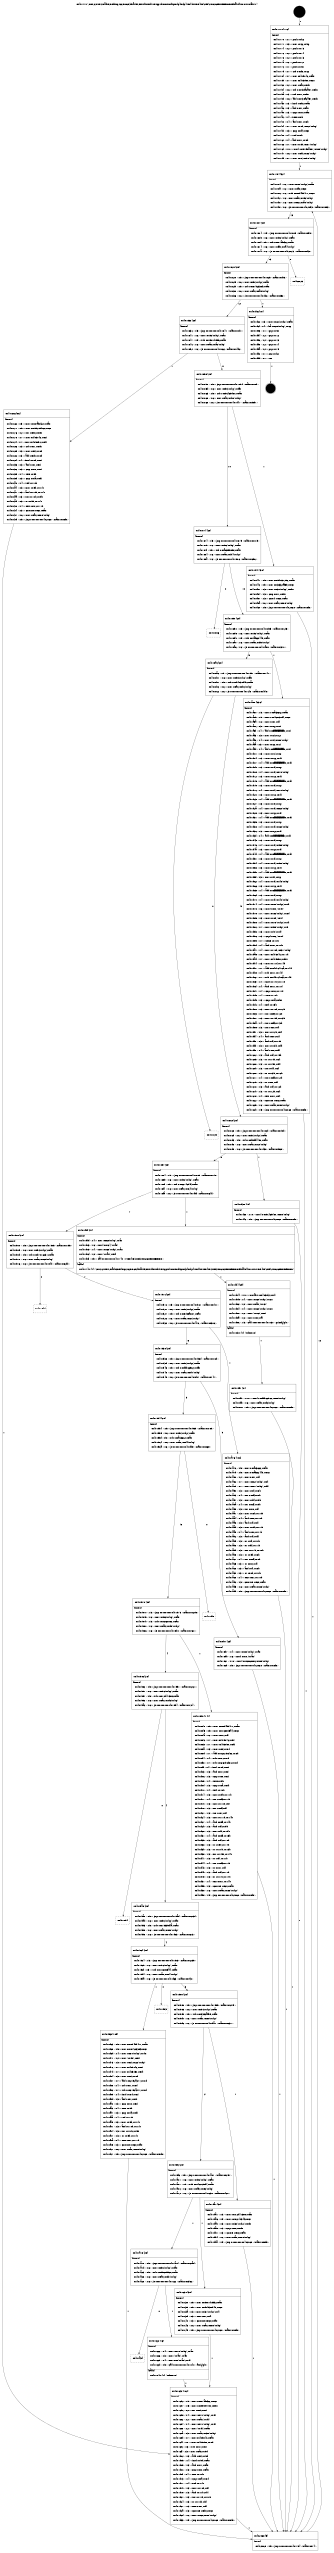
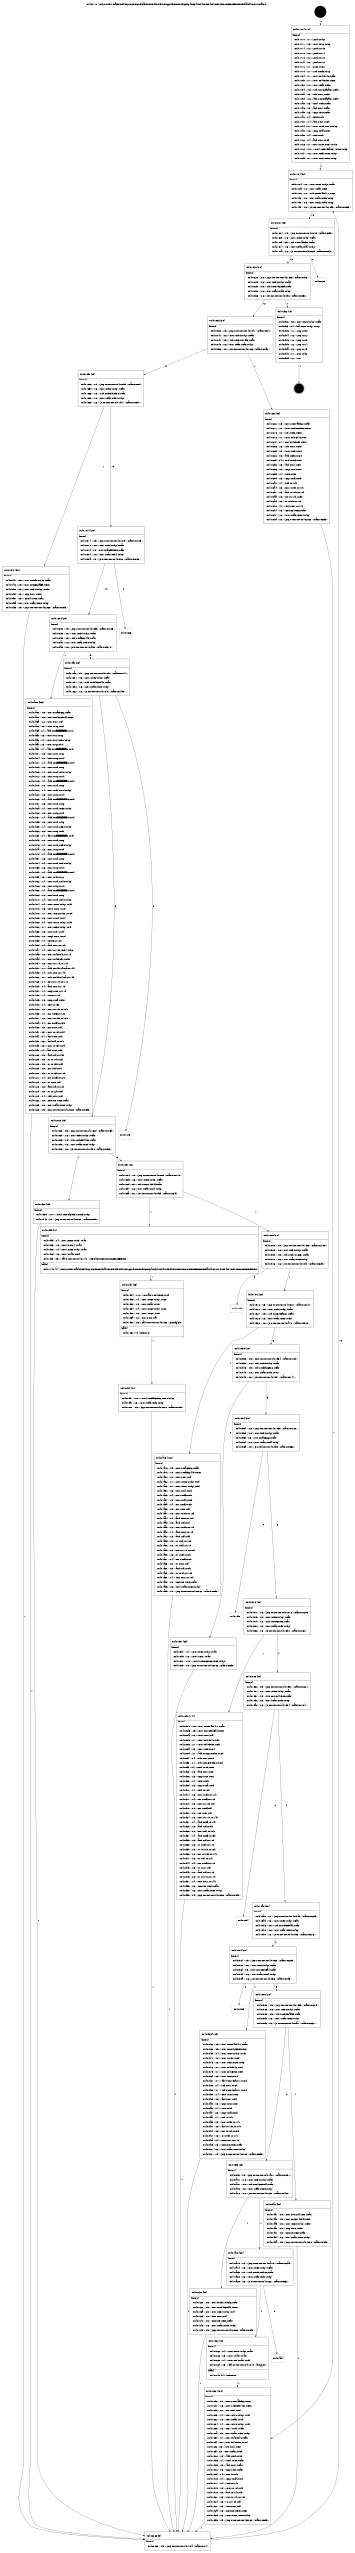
edge "0x401c30 [30]" -> "0x401cd2 [102]": now "0x401c30 [30]" -> "0x402068 [5]"
